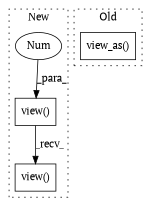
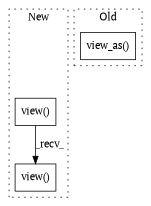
node "Num": removed
